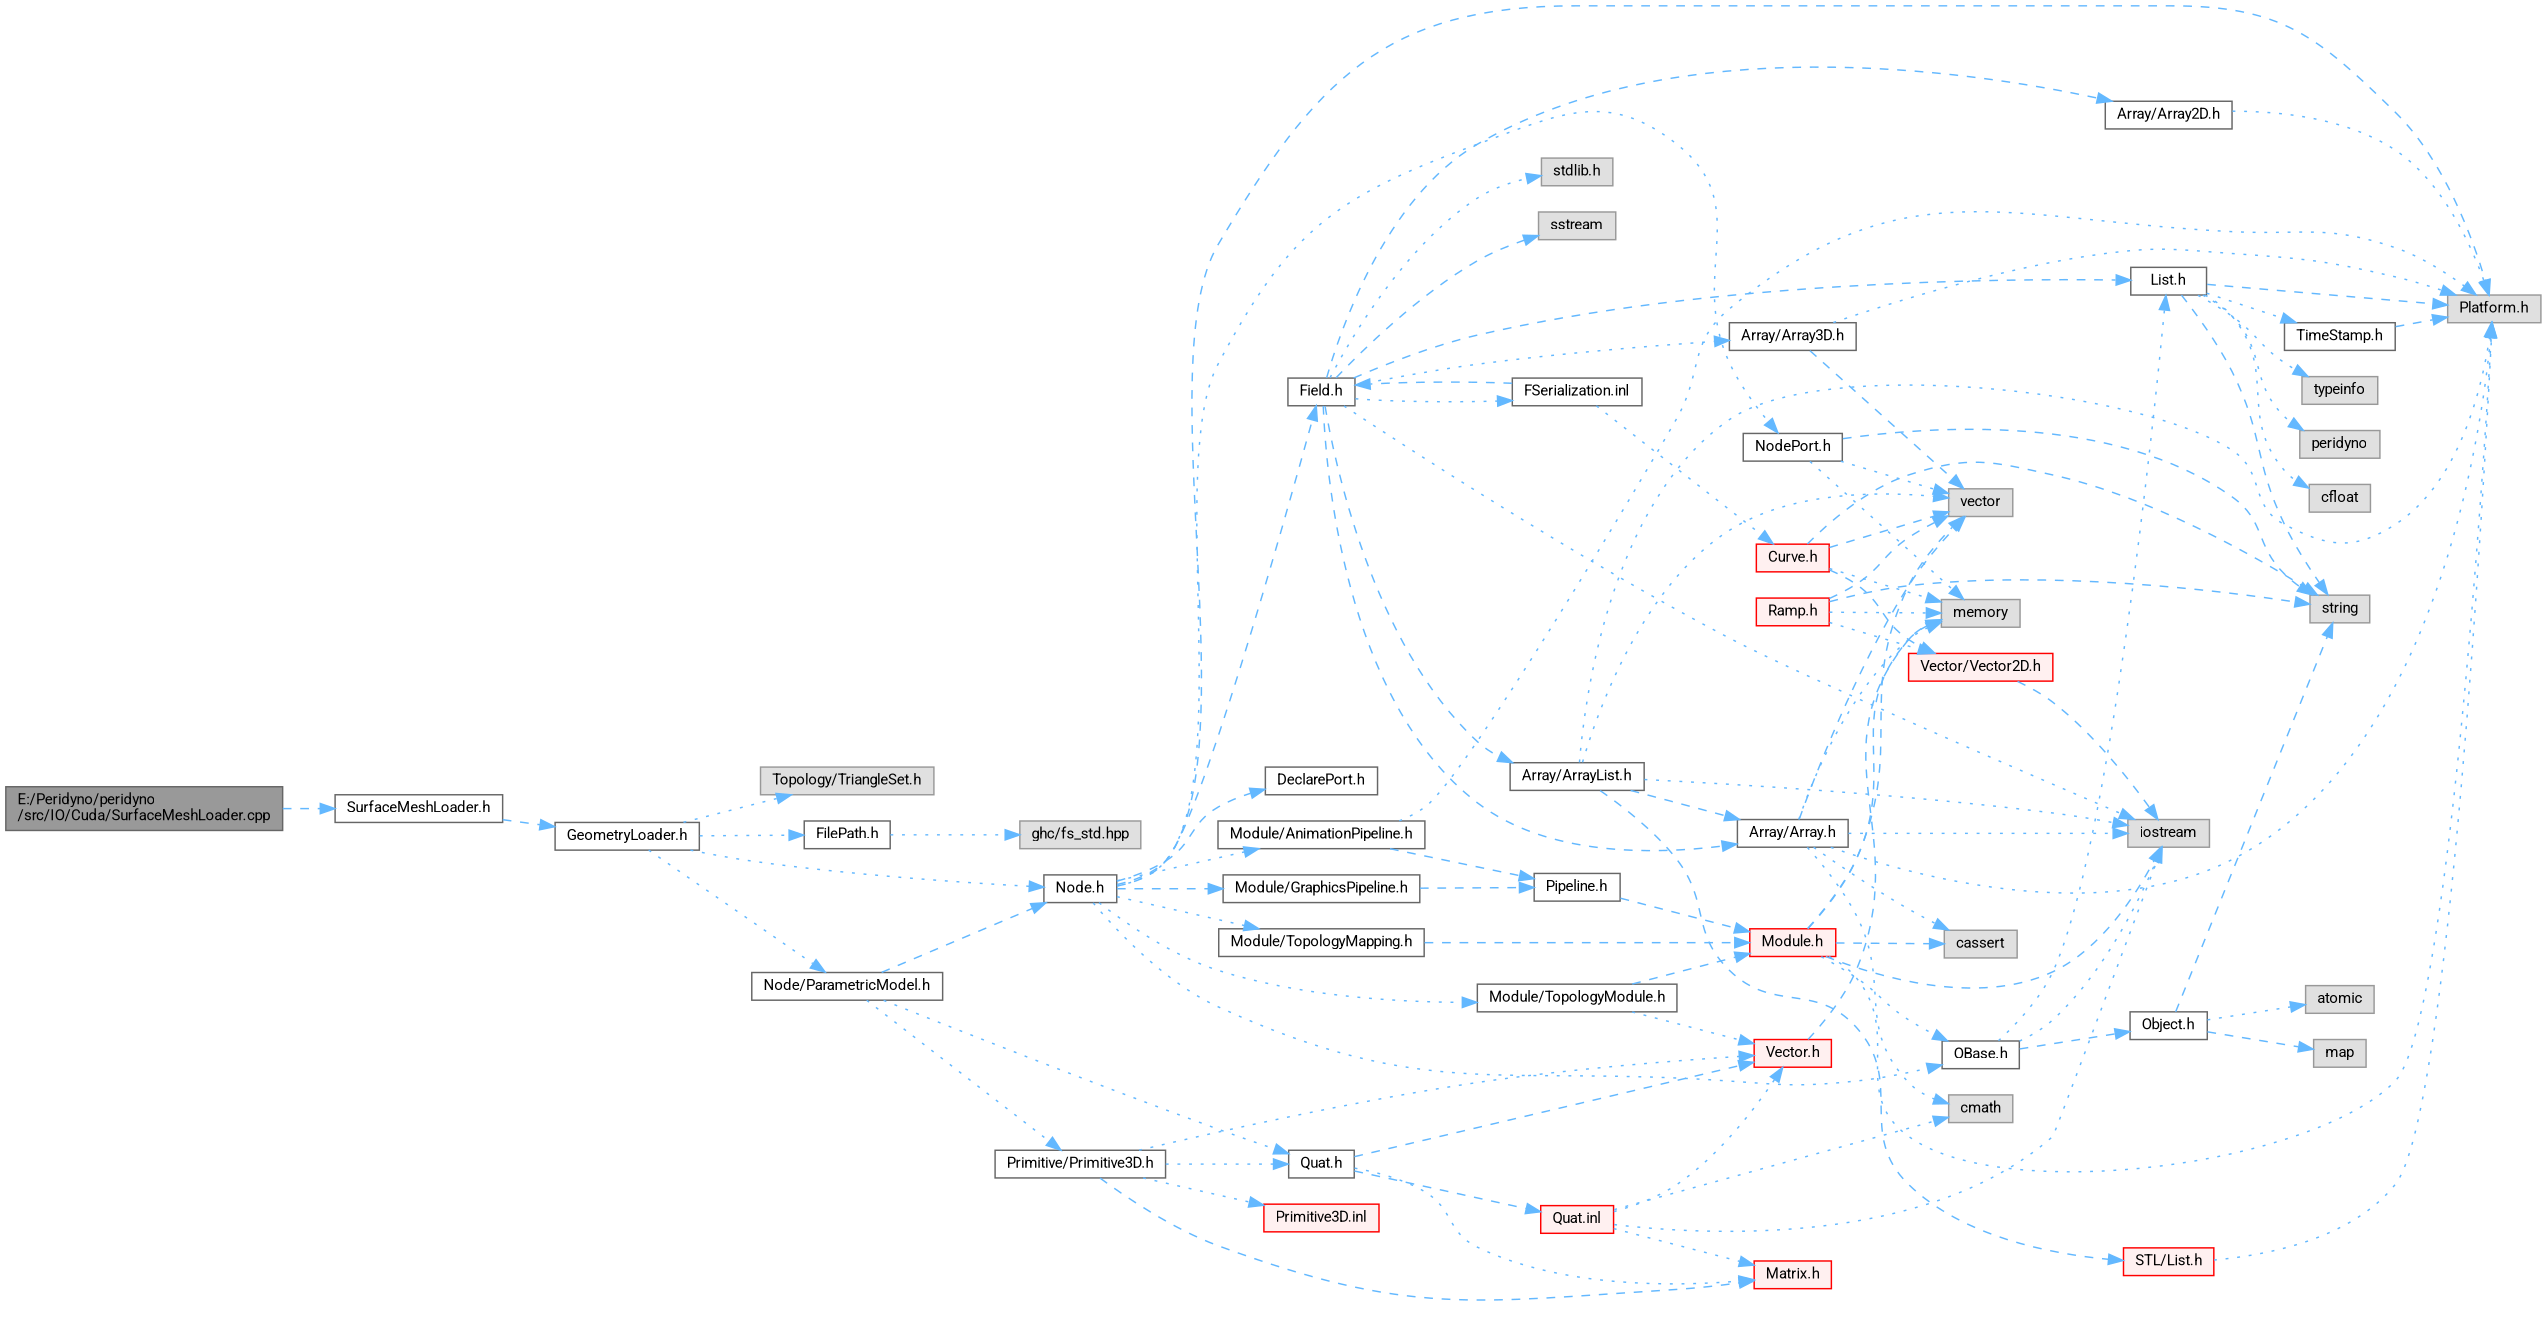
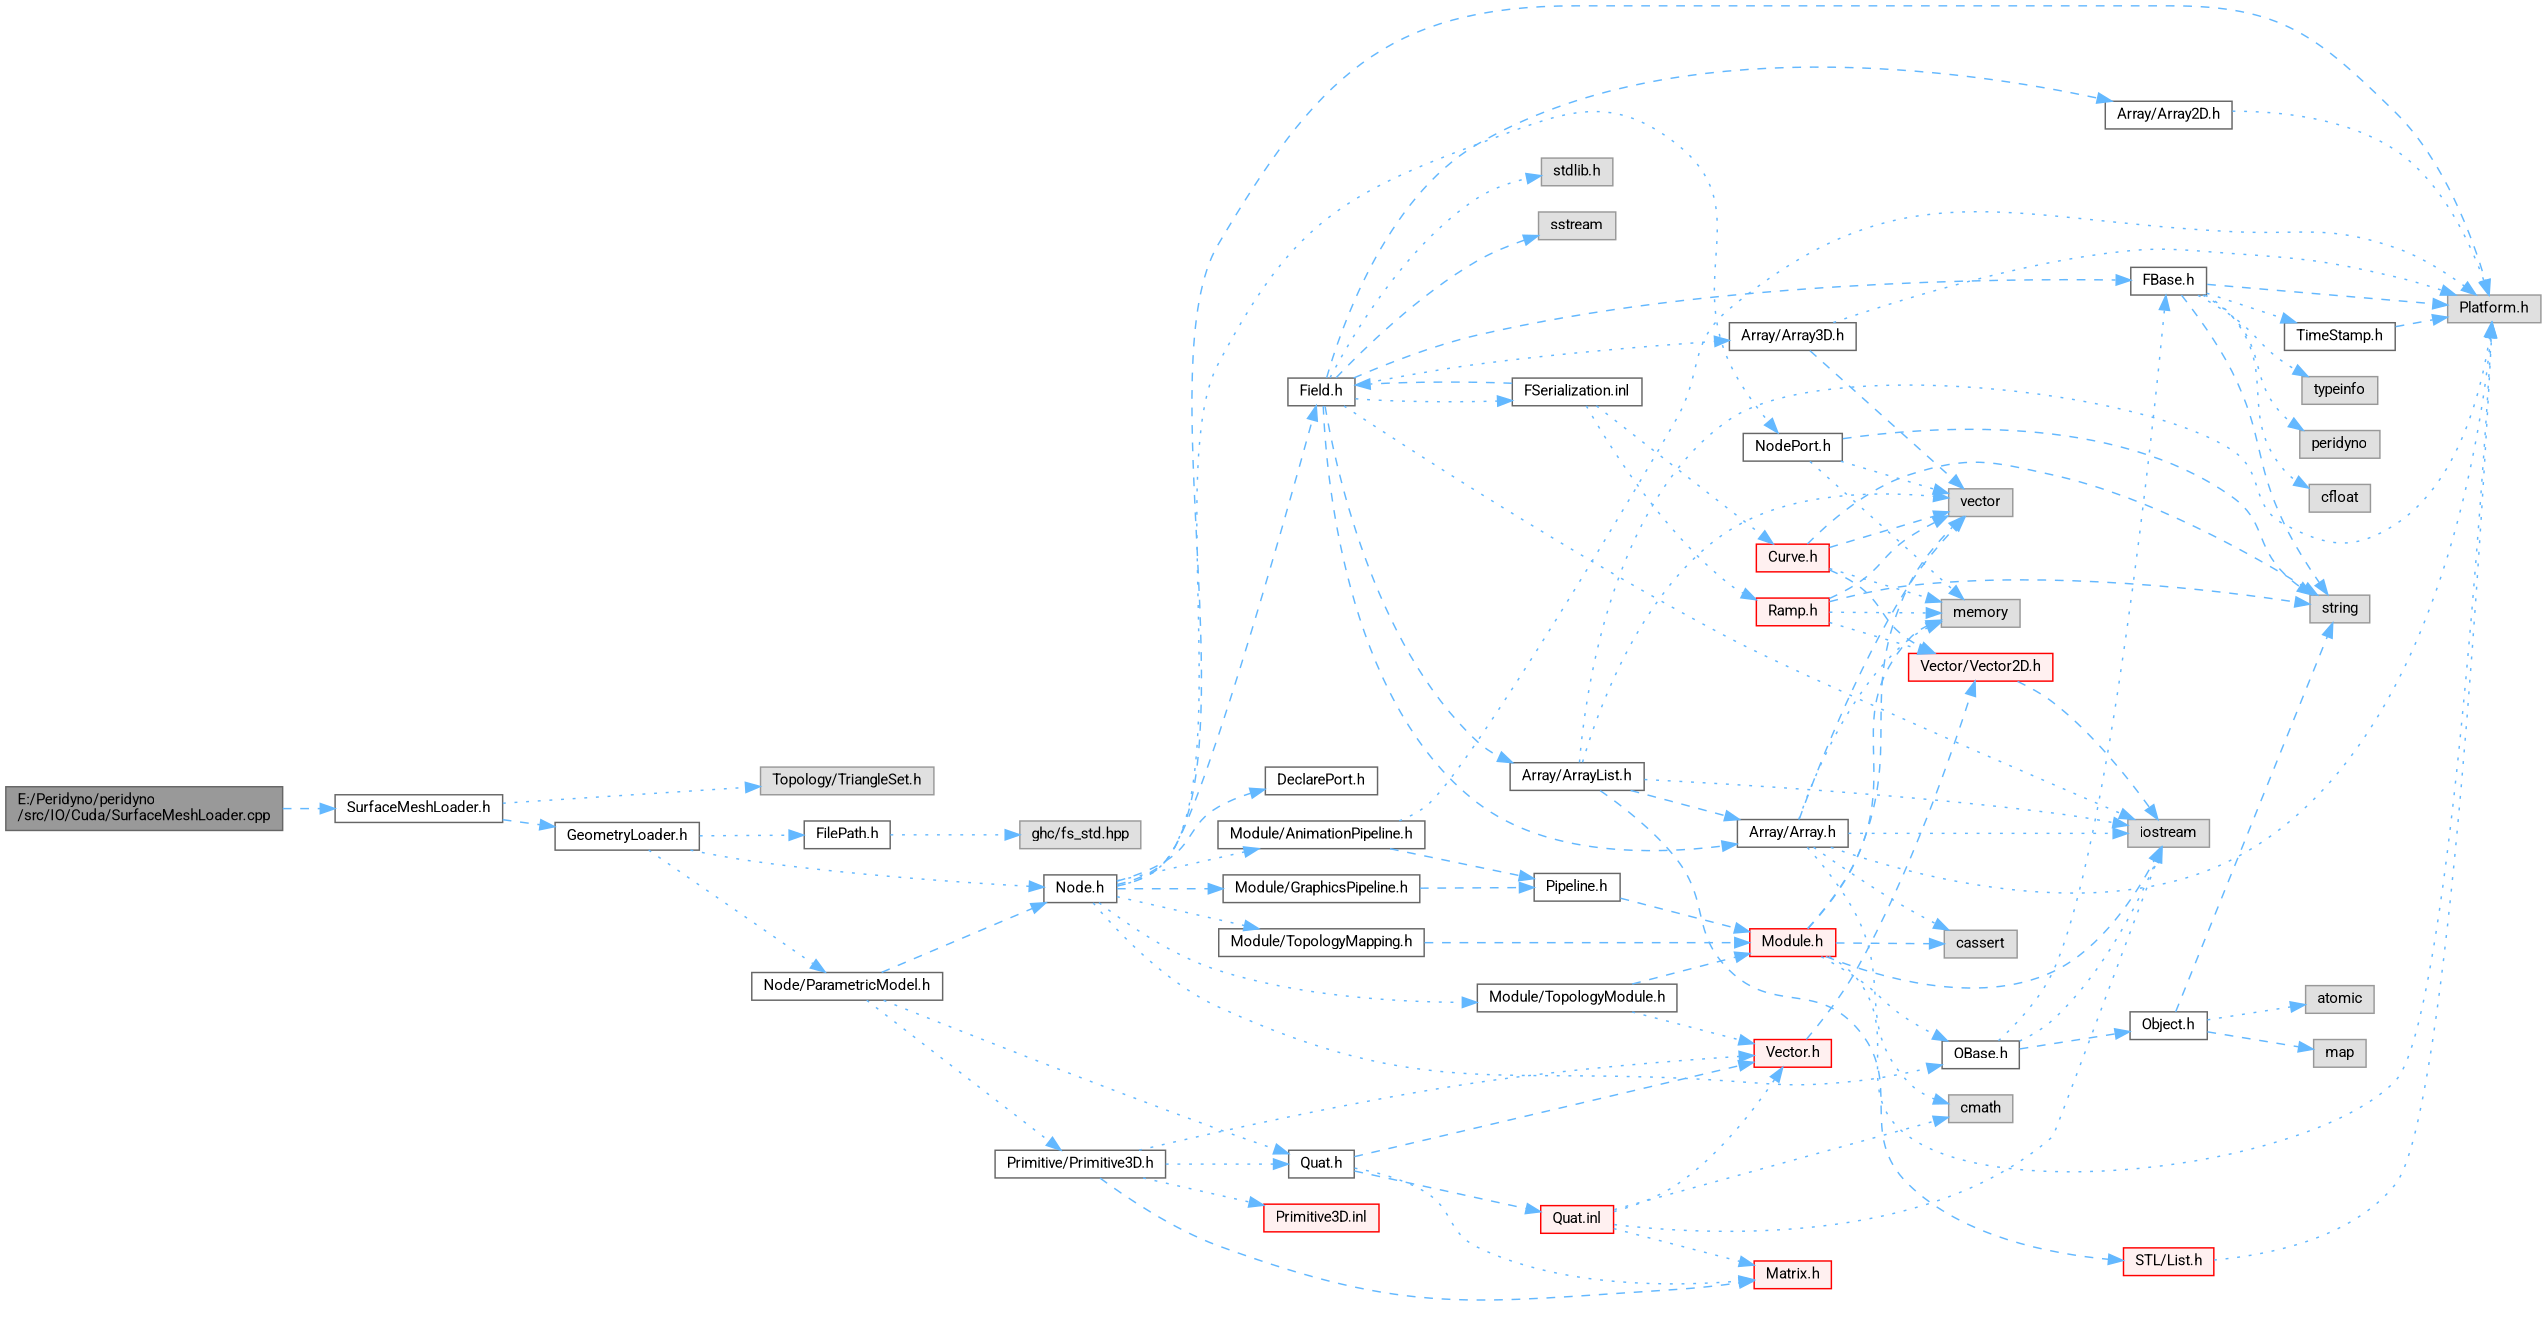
node "List.h": label "List.h" -> "FBase.h"
edge "FSerialization.inl" -> "Ramp.h": added
edge "GeometryLoader.h" -> "Topology/TriangleSet.h": now "SurfaceMeshLoader.h" -> "Topology/TriangleSet.h"
edge "Vector.h" -> "memory": now "Vector.h" -> "Vector/Vector2D.h"
